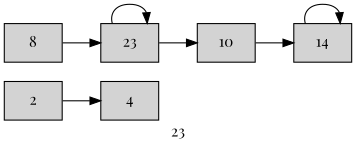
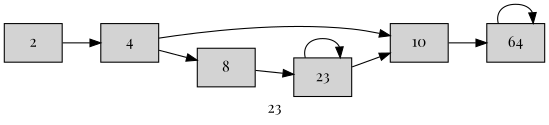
edge "4" -> "10": added
node "14": label "14" -> "64"
edge "4" -> "8": added
